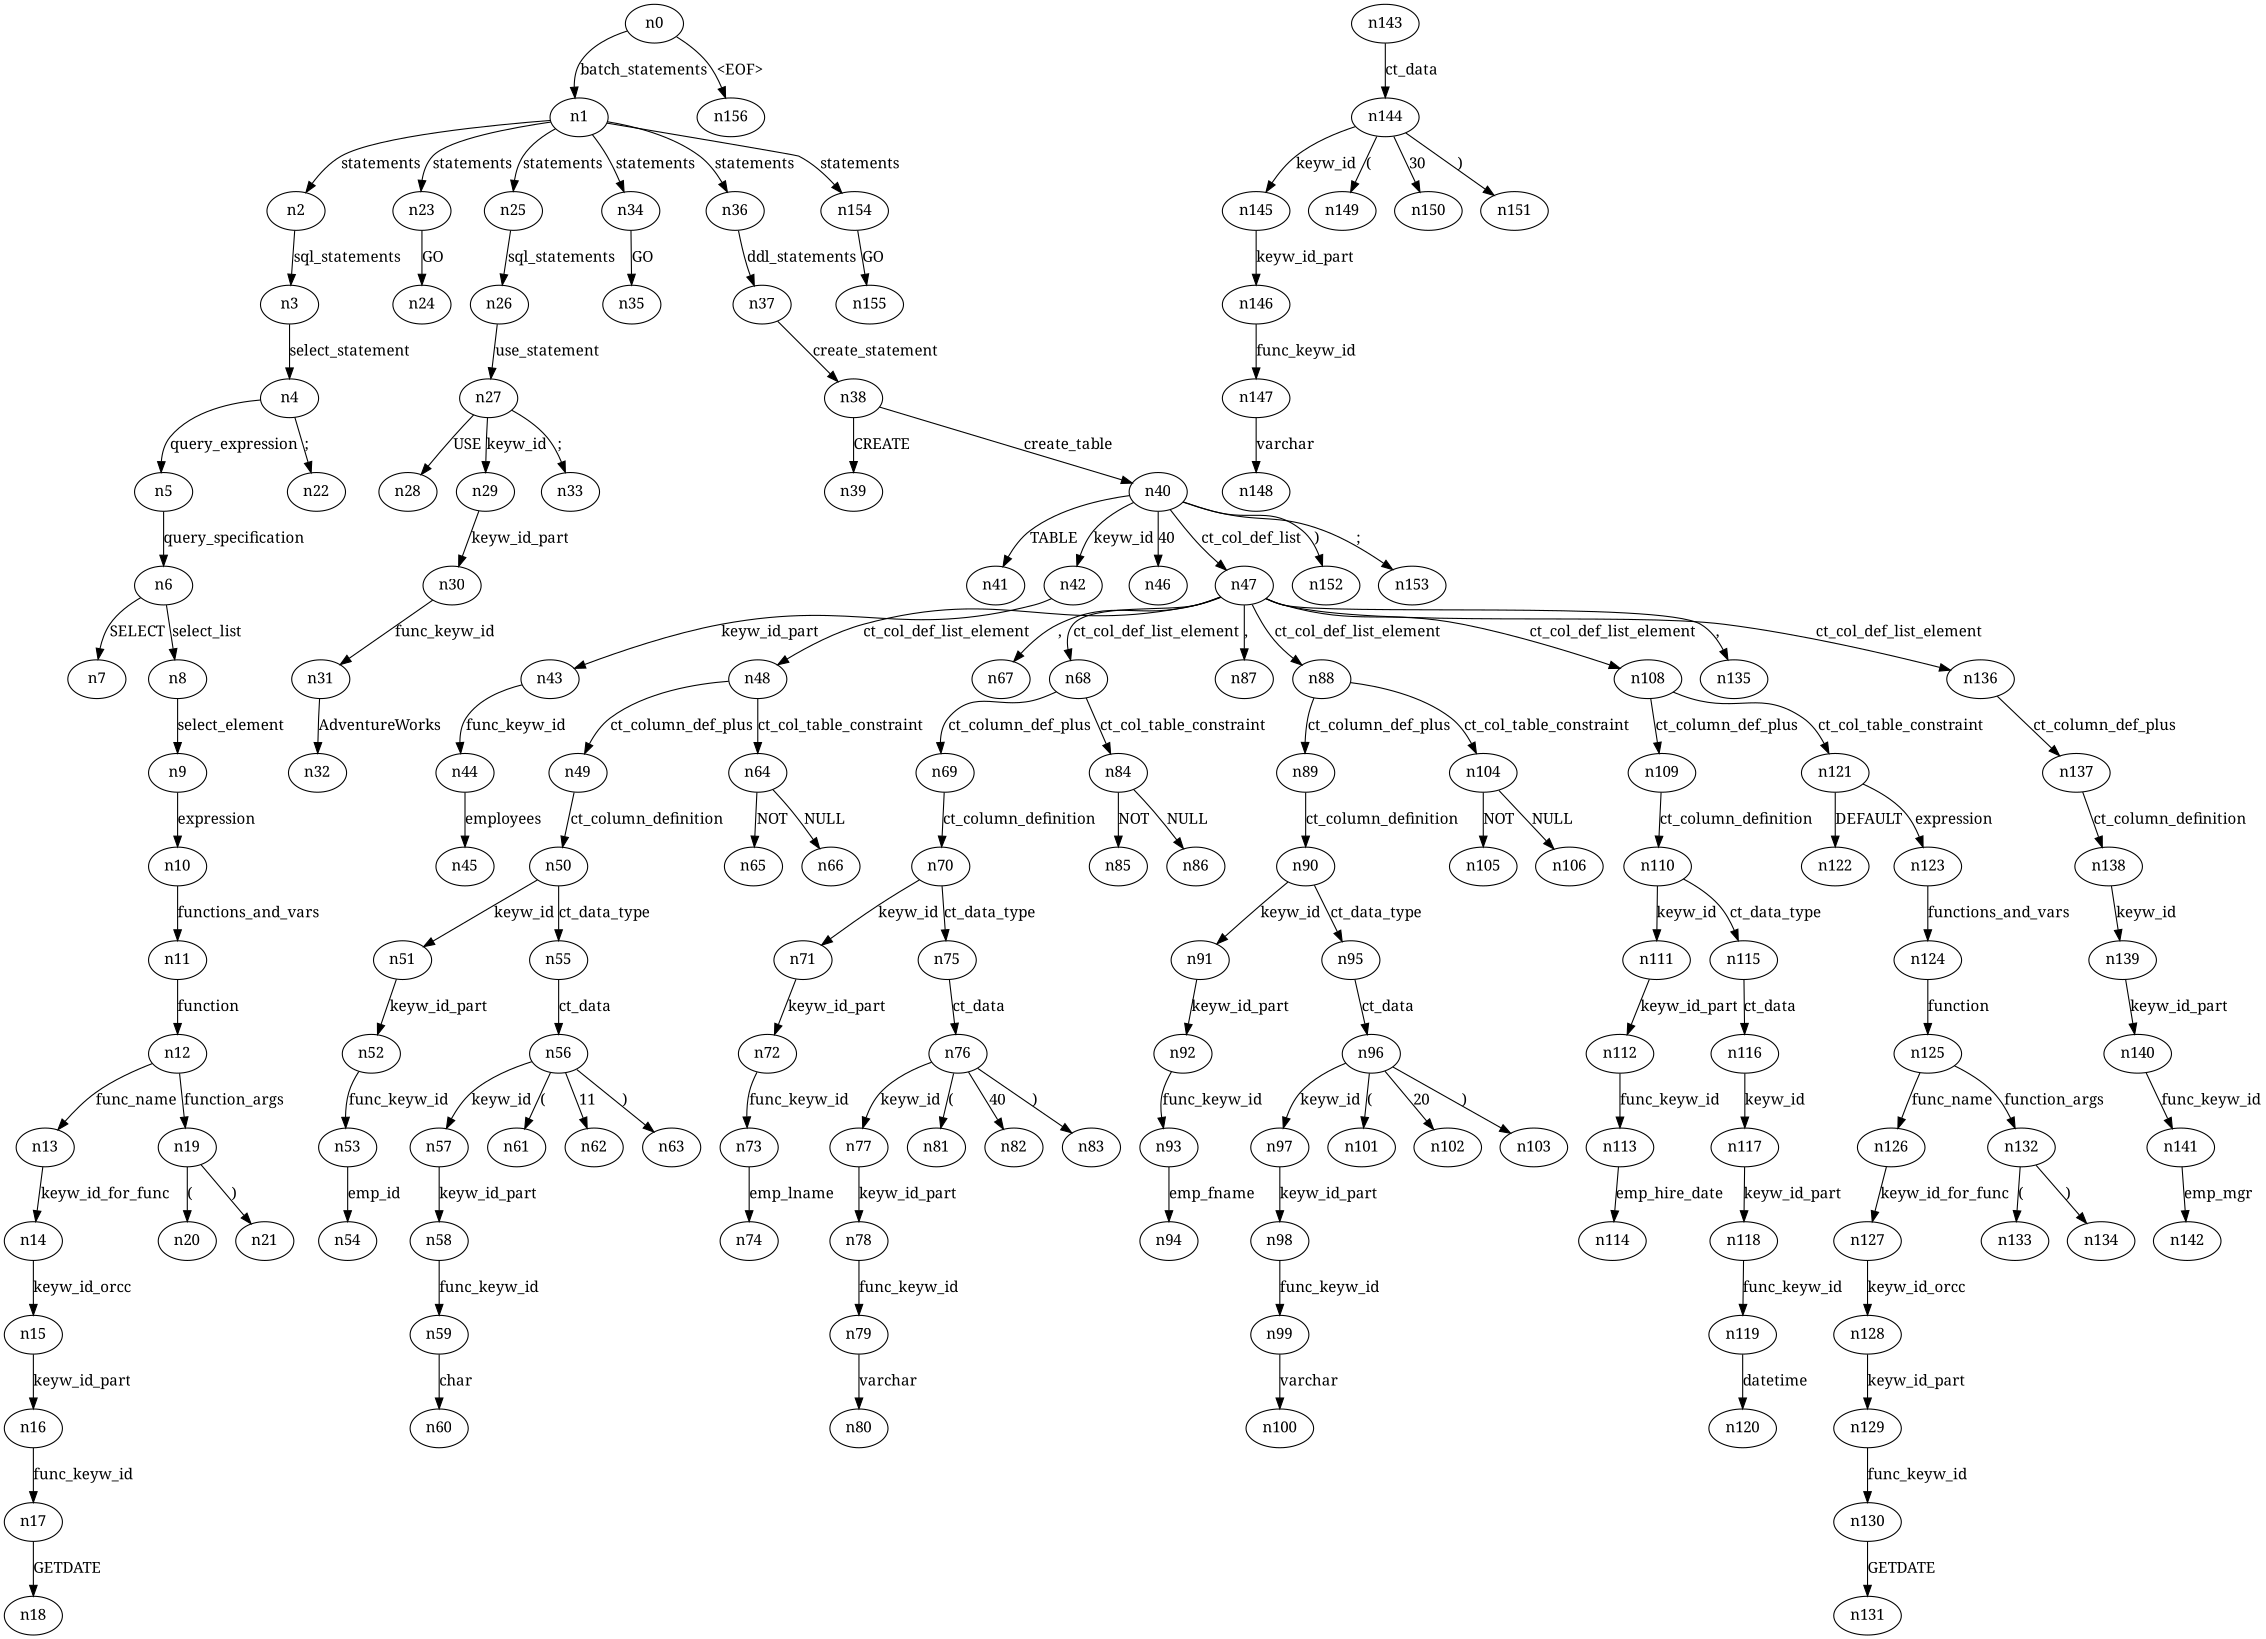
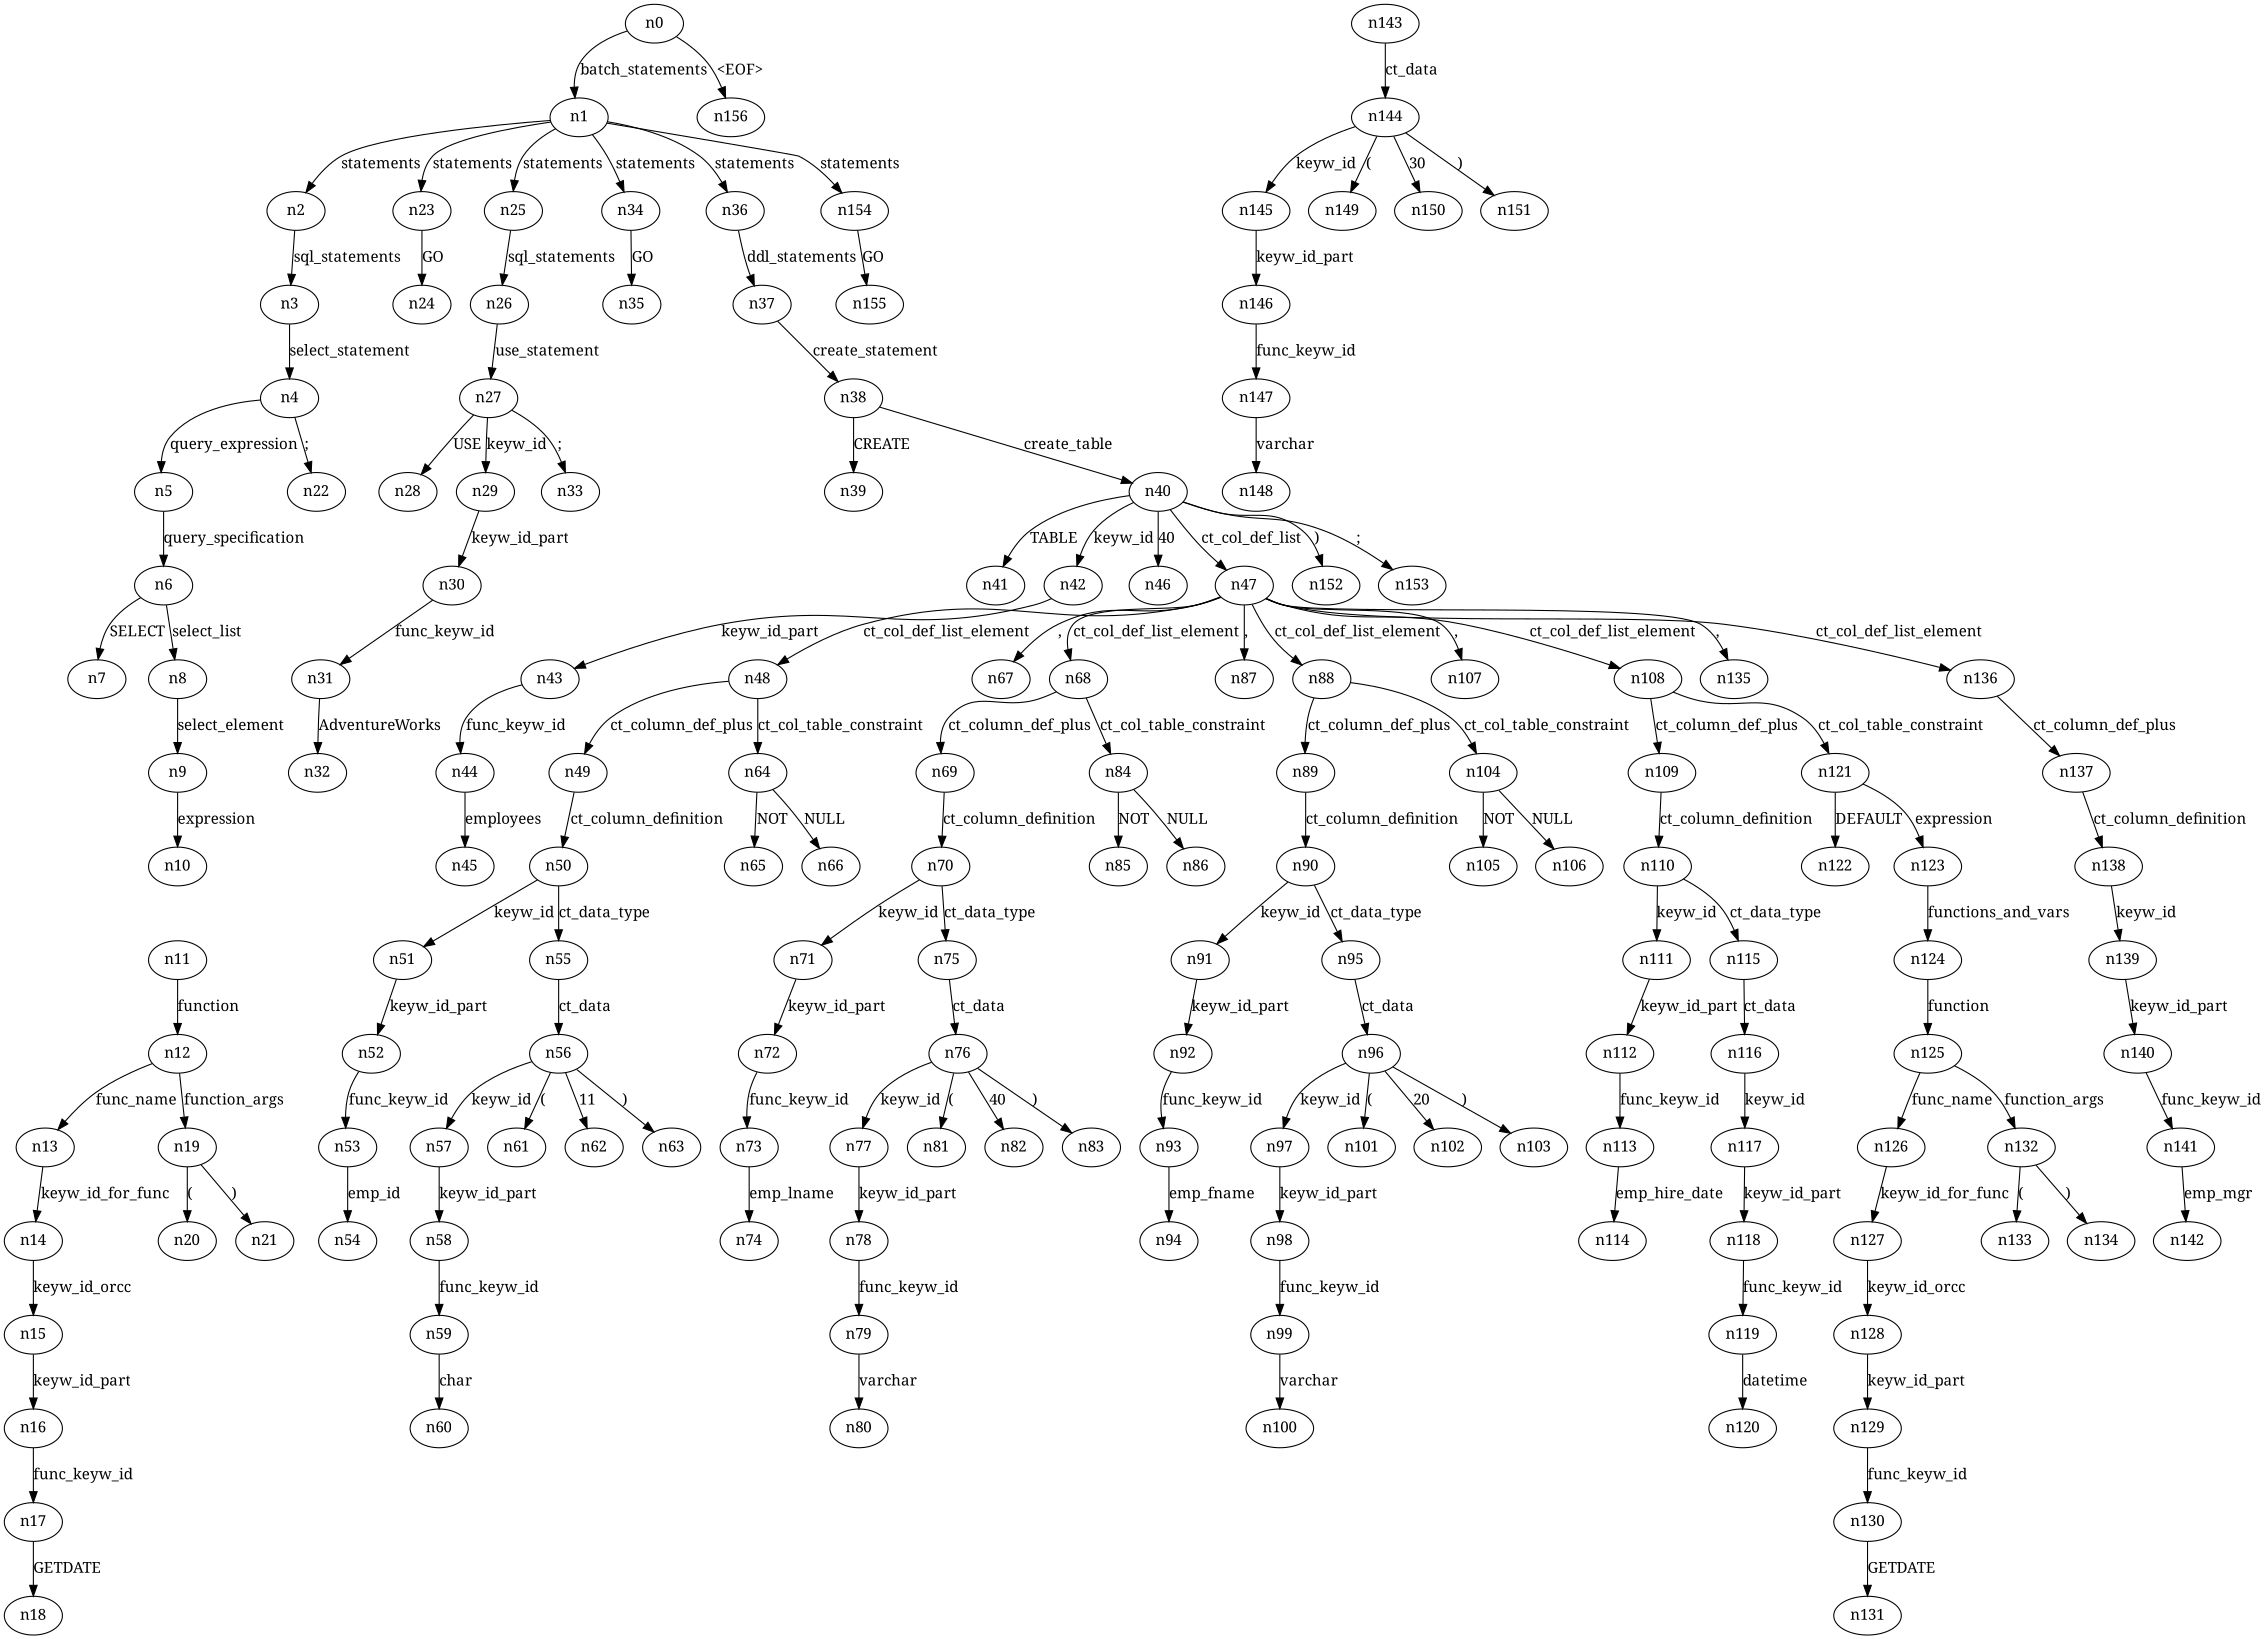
node "n107": added
edge "n10" -> "n11": removed, label "functions_and_vars"
